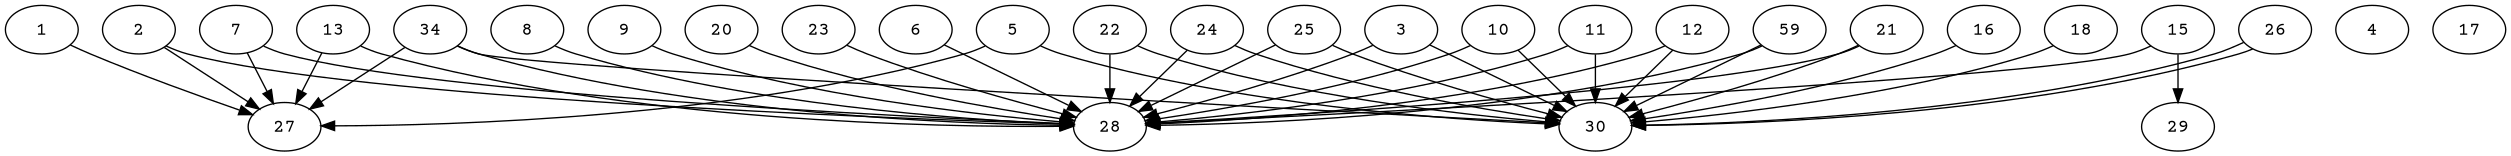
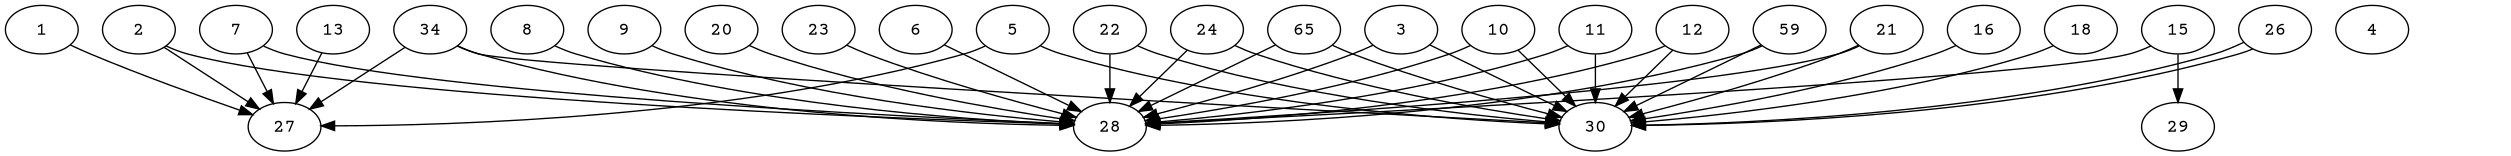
node "25": label "25" -> "65"
node "17": removed
edge "13" -> "28": removed
